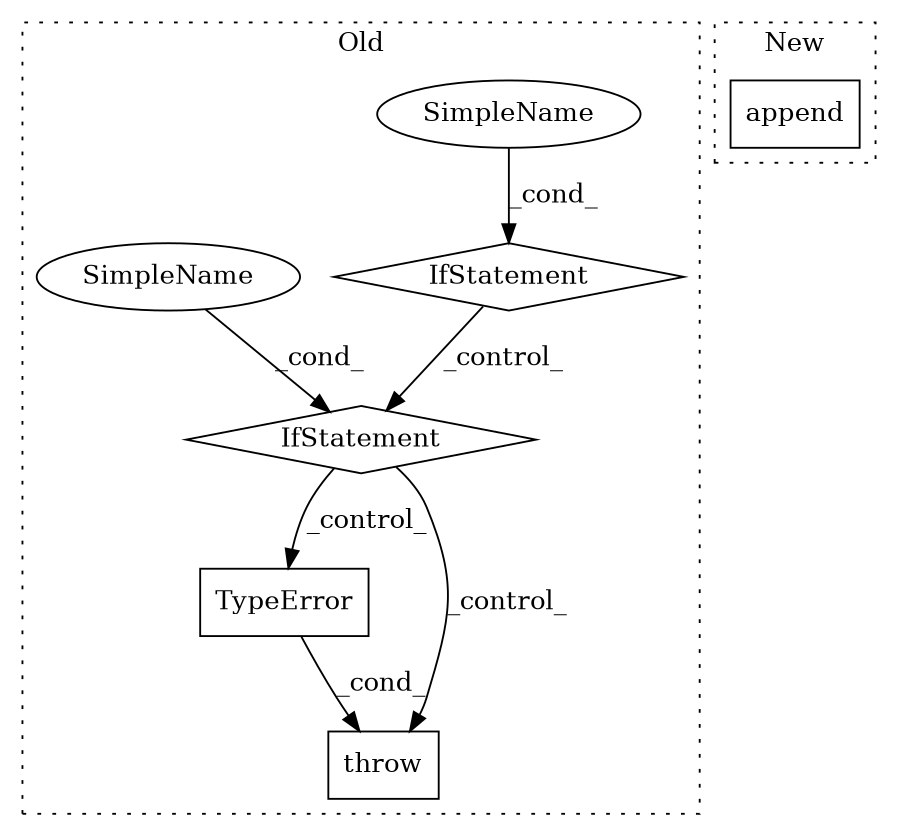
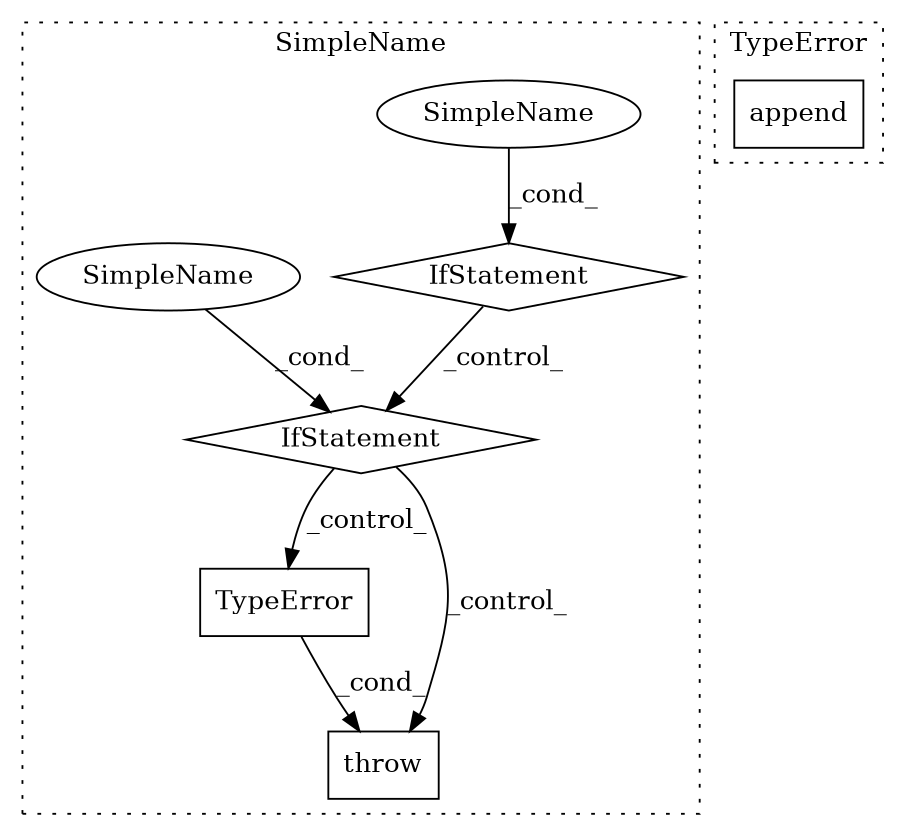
cluster "Old": label "Old" -> "SimpleName"
cluster "New": label "New" -> "TypeError"
